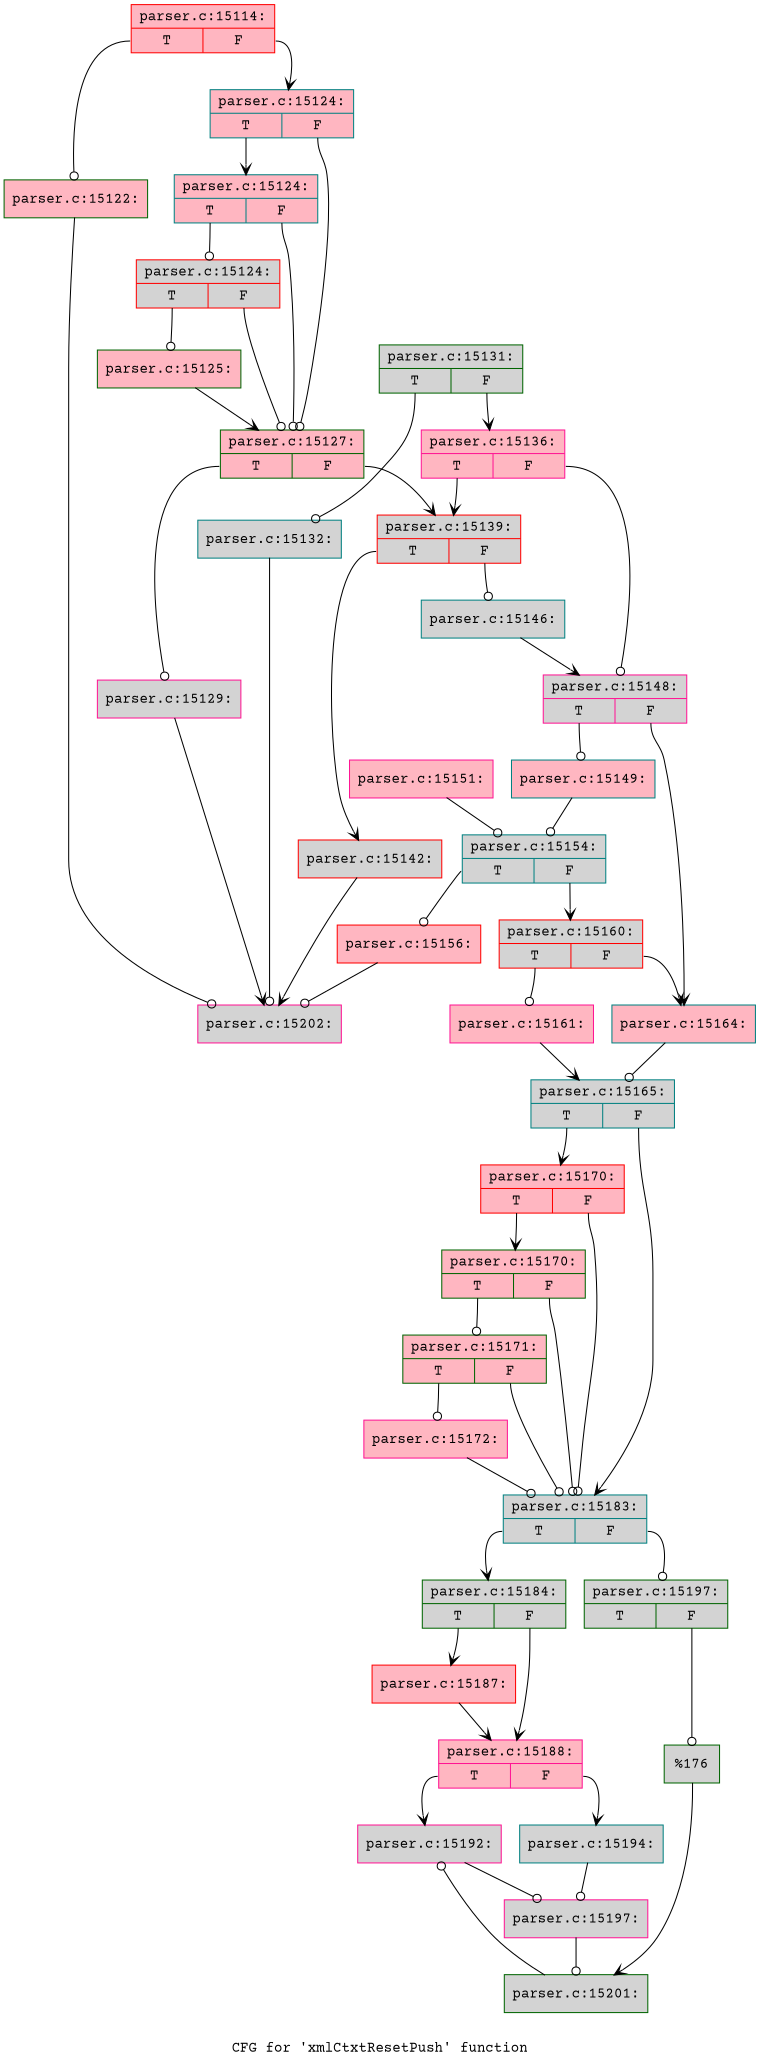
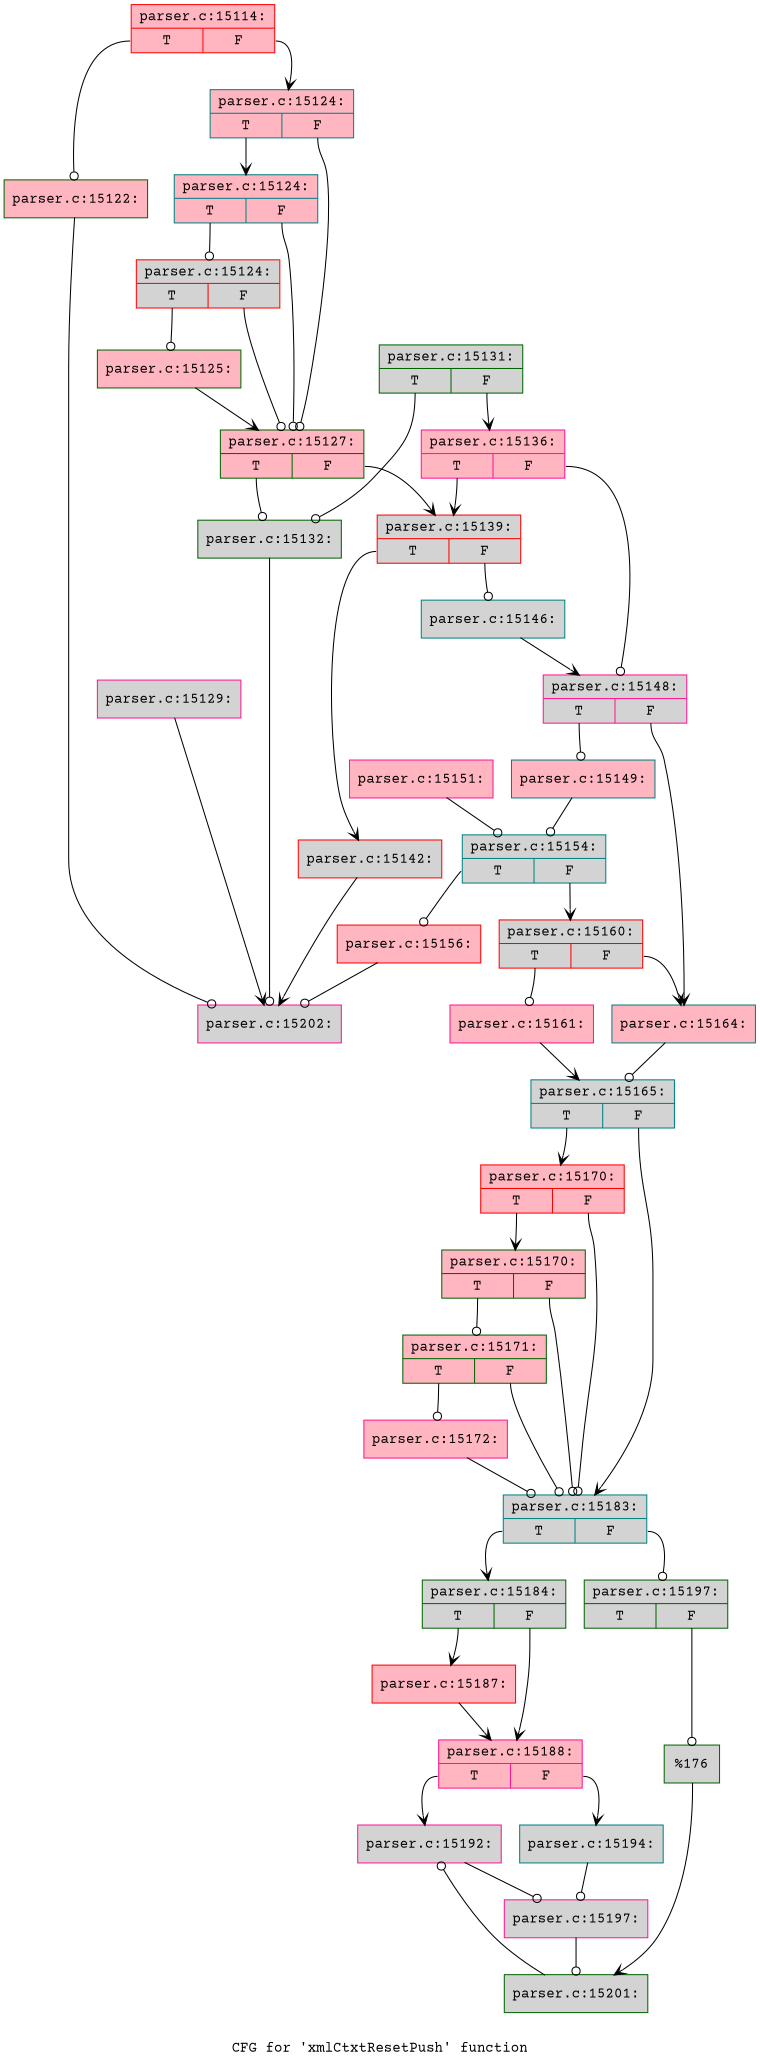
node "parser.c:15132:": color teal -> darkgreen
edge "parser.c:15127:" -> "parser.c:15129:": now "parser.c:15127:" -> "parser.c:15132:"
